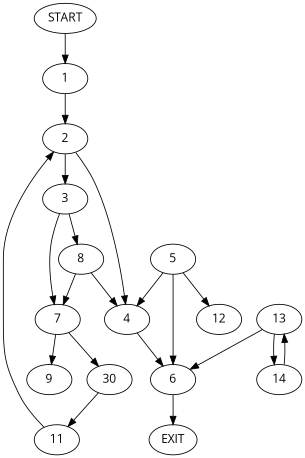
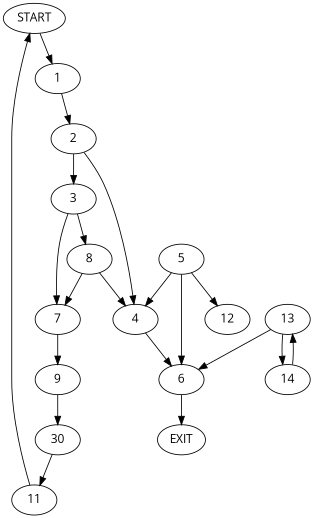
edge "11" -> "2": now "11" -> "START"
edge "7" -> "30": now "9" -> "30"
